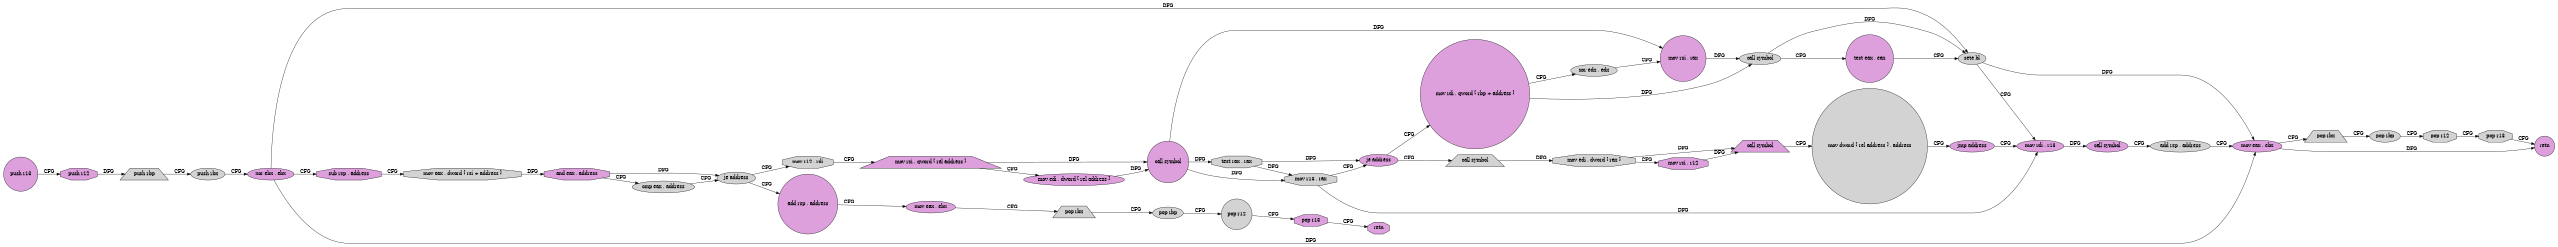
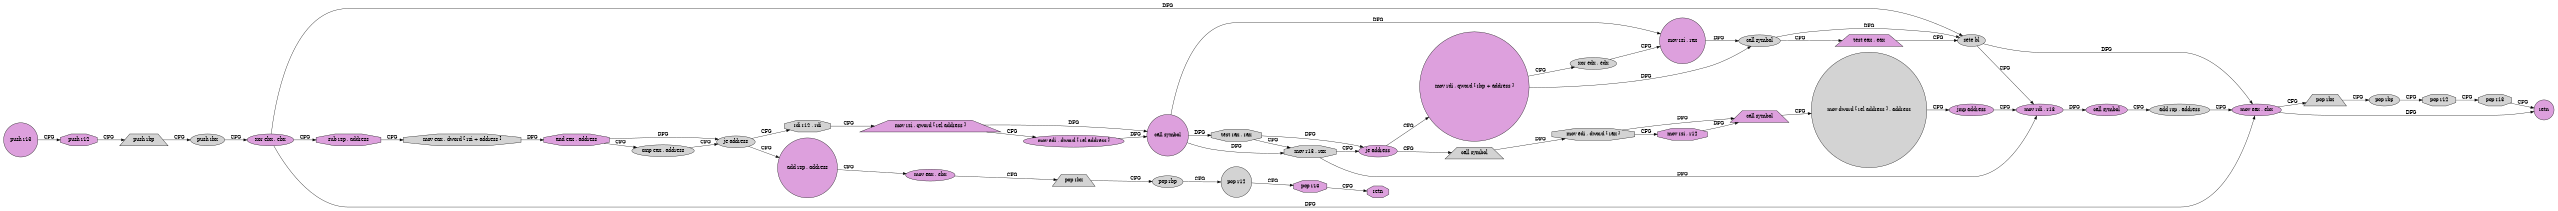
node "test eax , eax": shape circle -> trapezium
node "mov r12 , rdi": label "mov r12 , rdi" -> "rdi r12 , rdi"
edge "test rax , rax" -> "mov r13 , rax": label "DFG" -> "CFG"
edge "push r12" -> "push rbp": label "DFG" -> "CFG"
